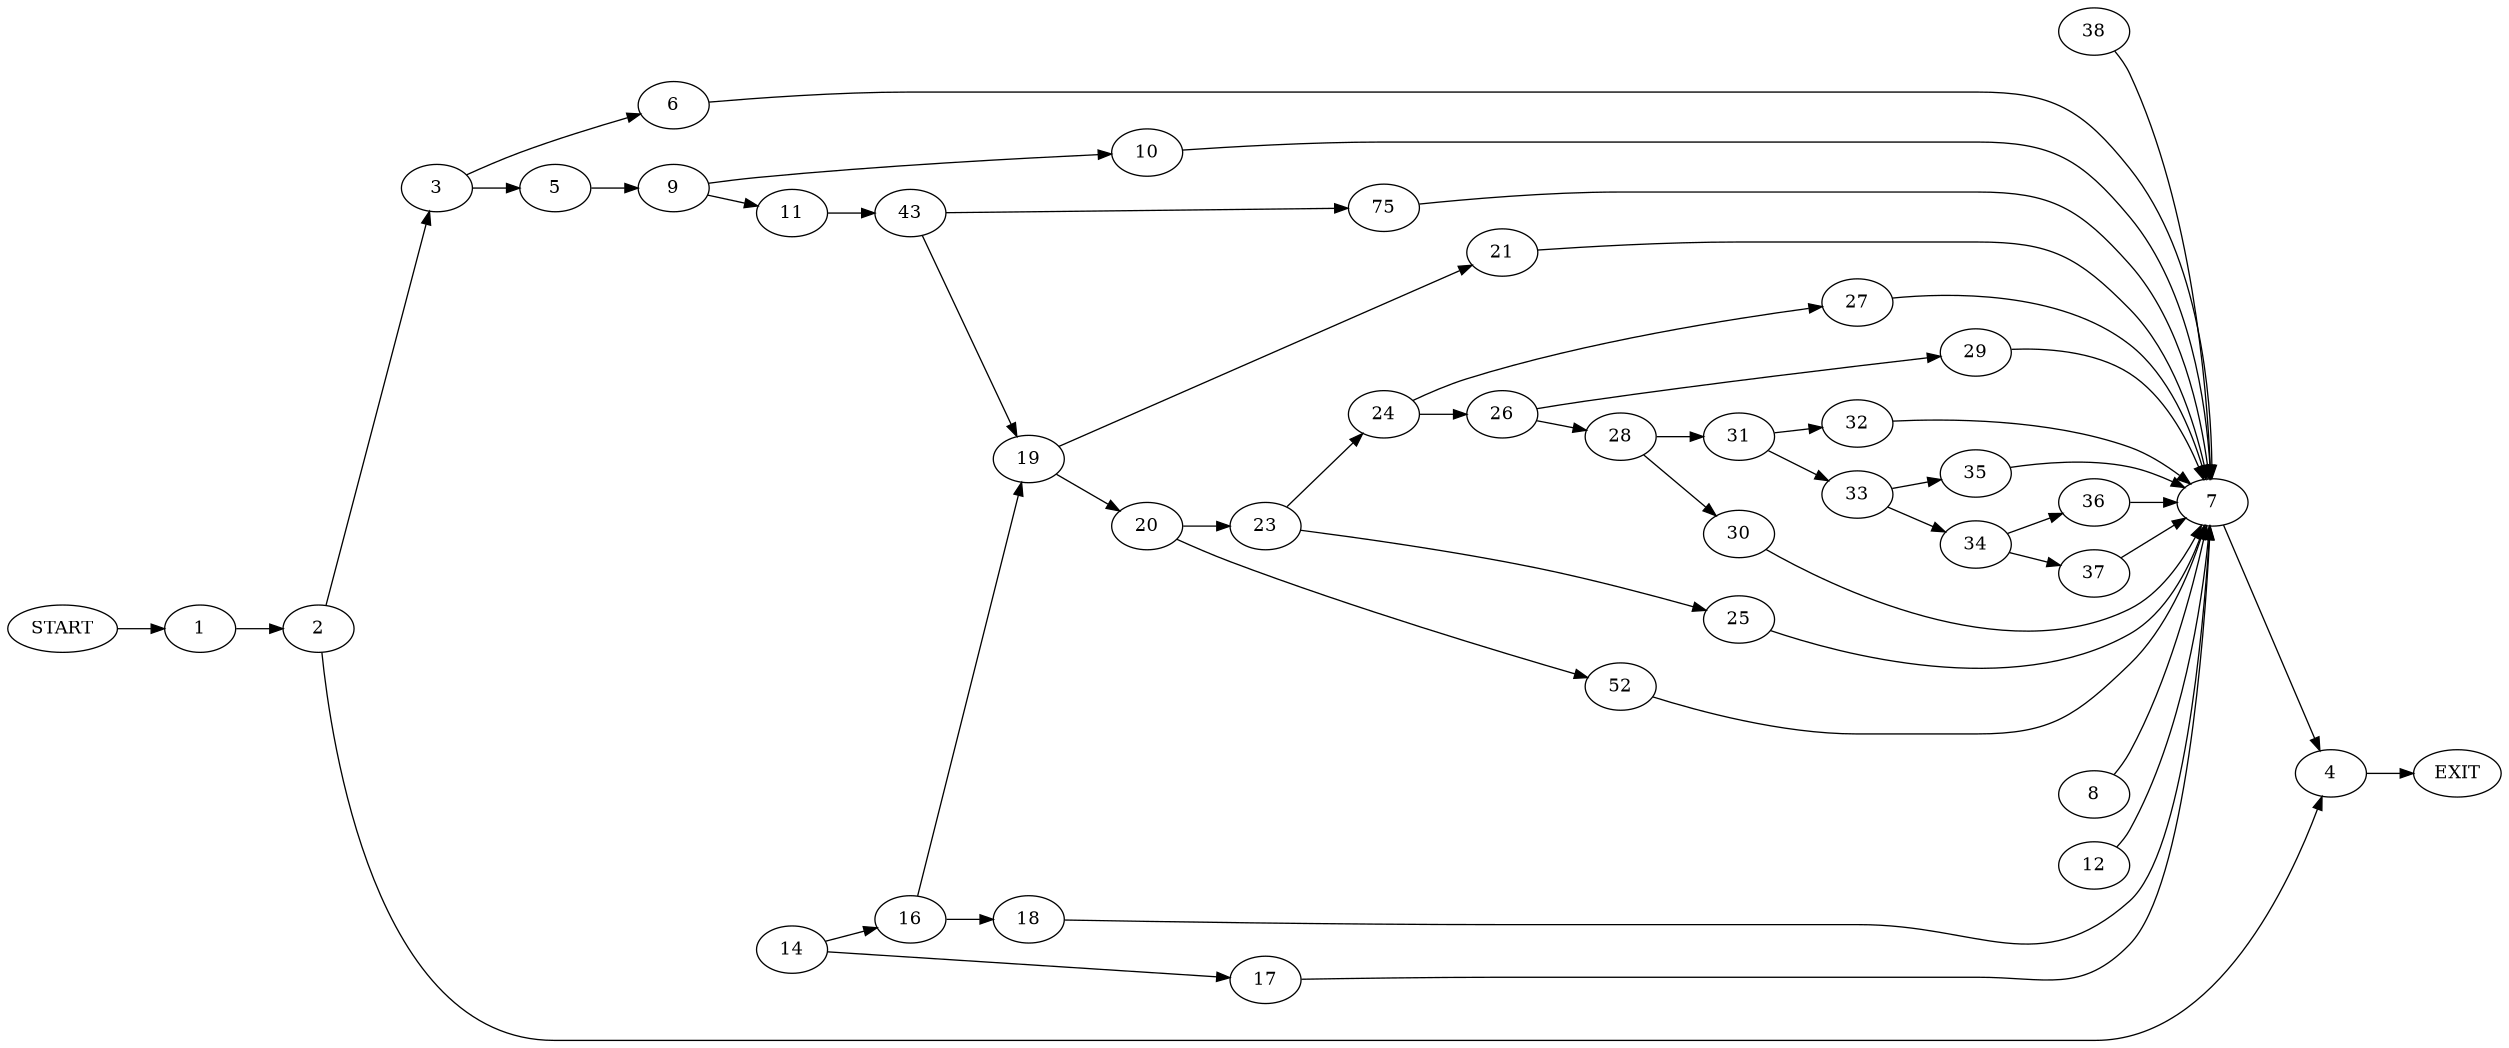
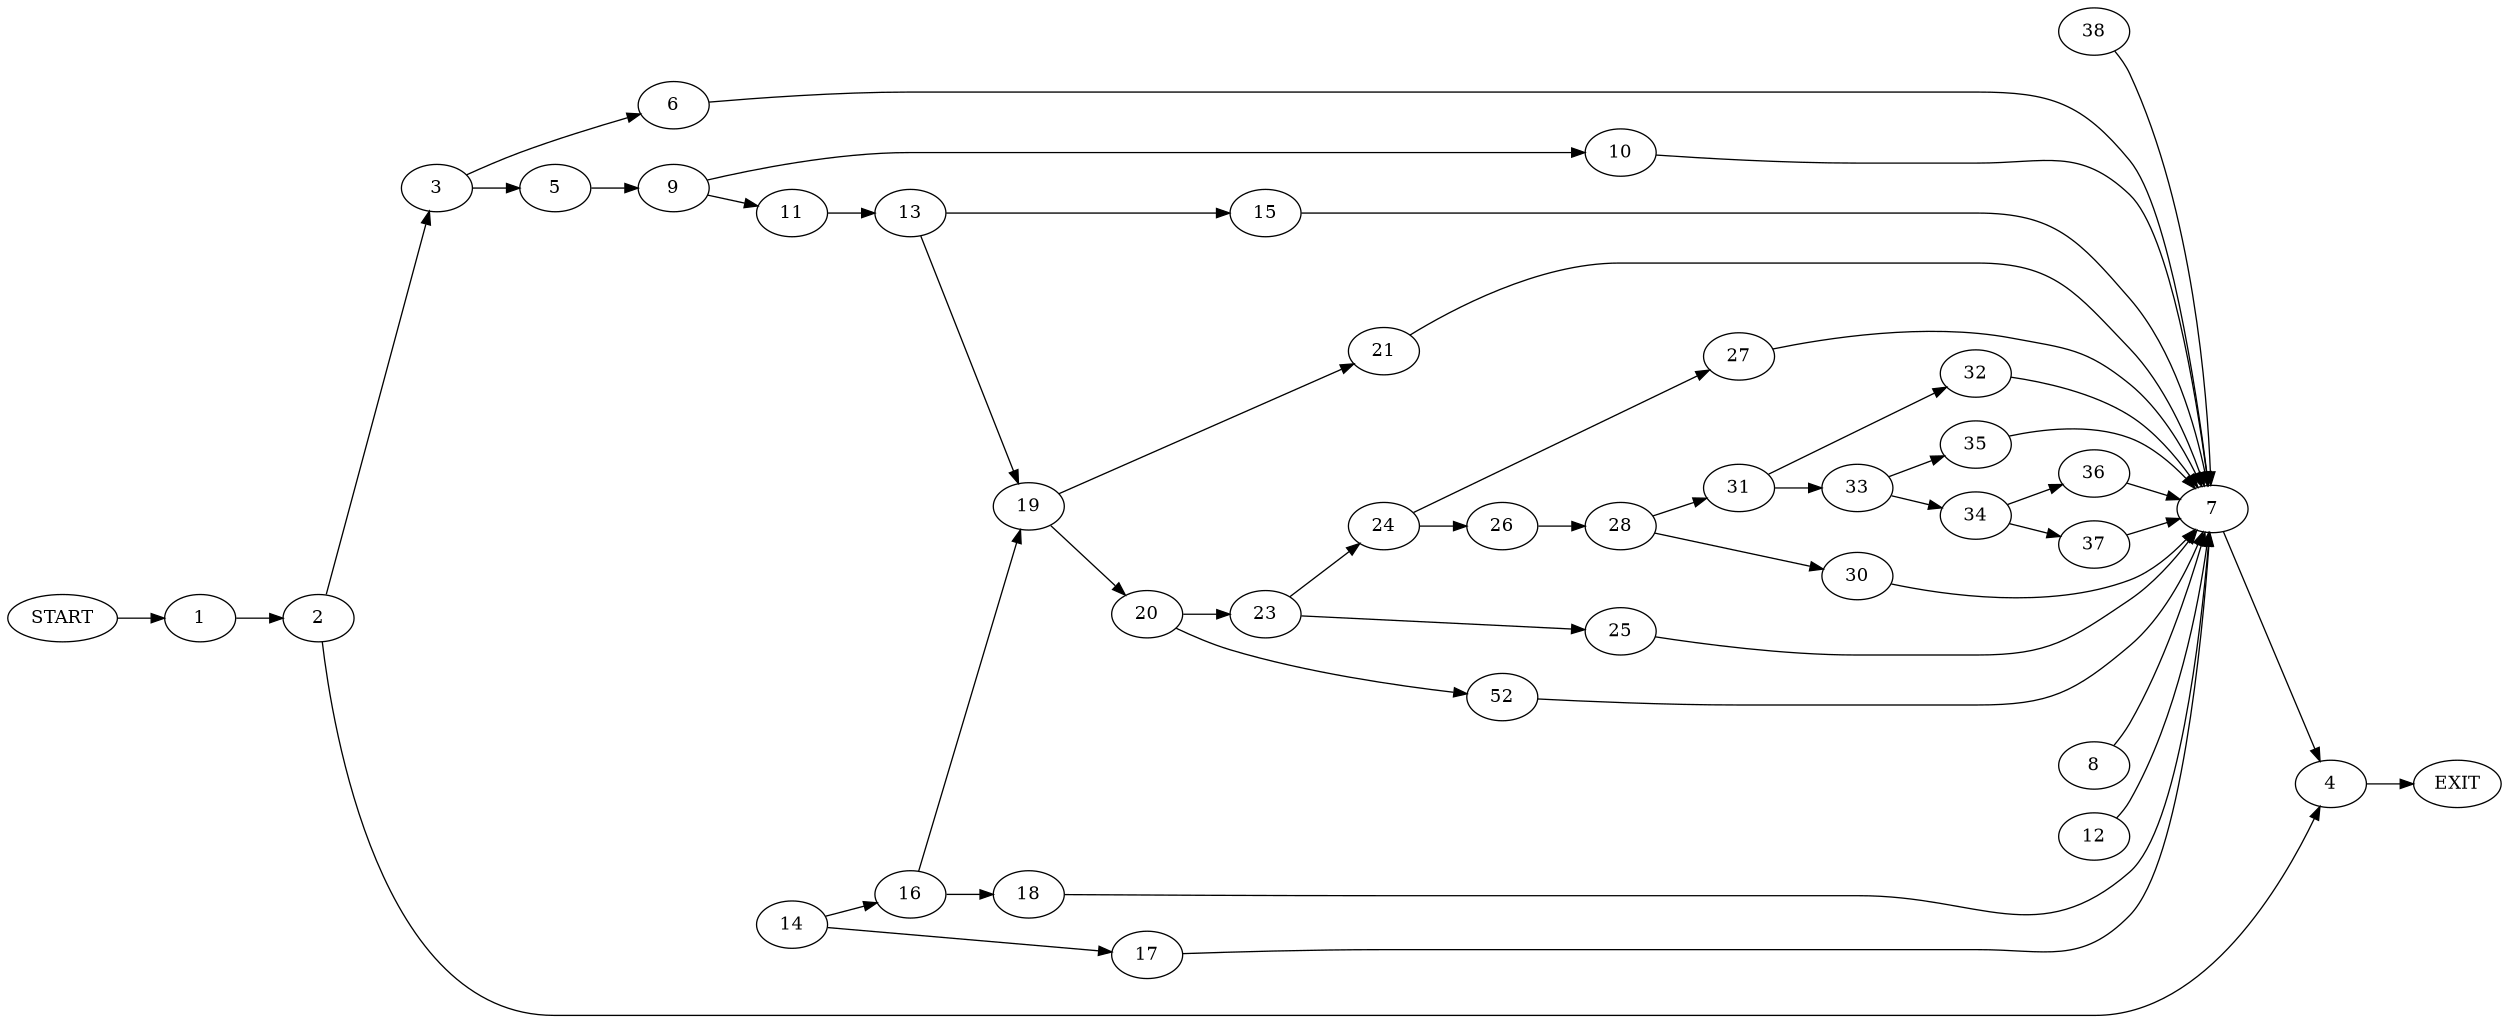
node "75": label "75" -> "15"
node "43": label "43" -> "13"
node "29": removed
